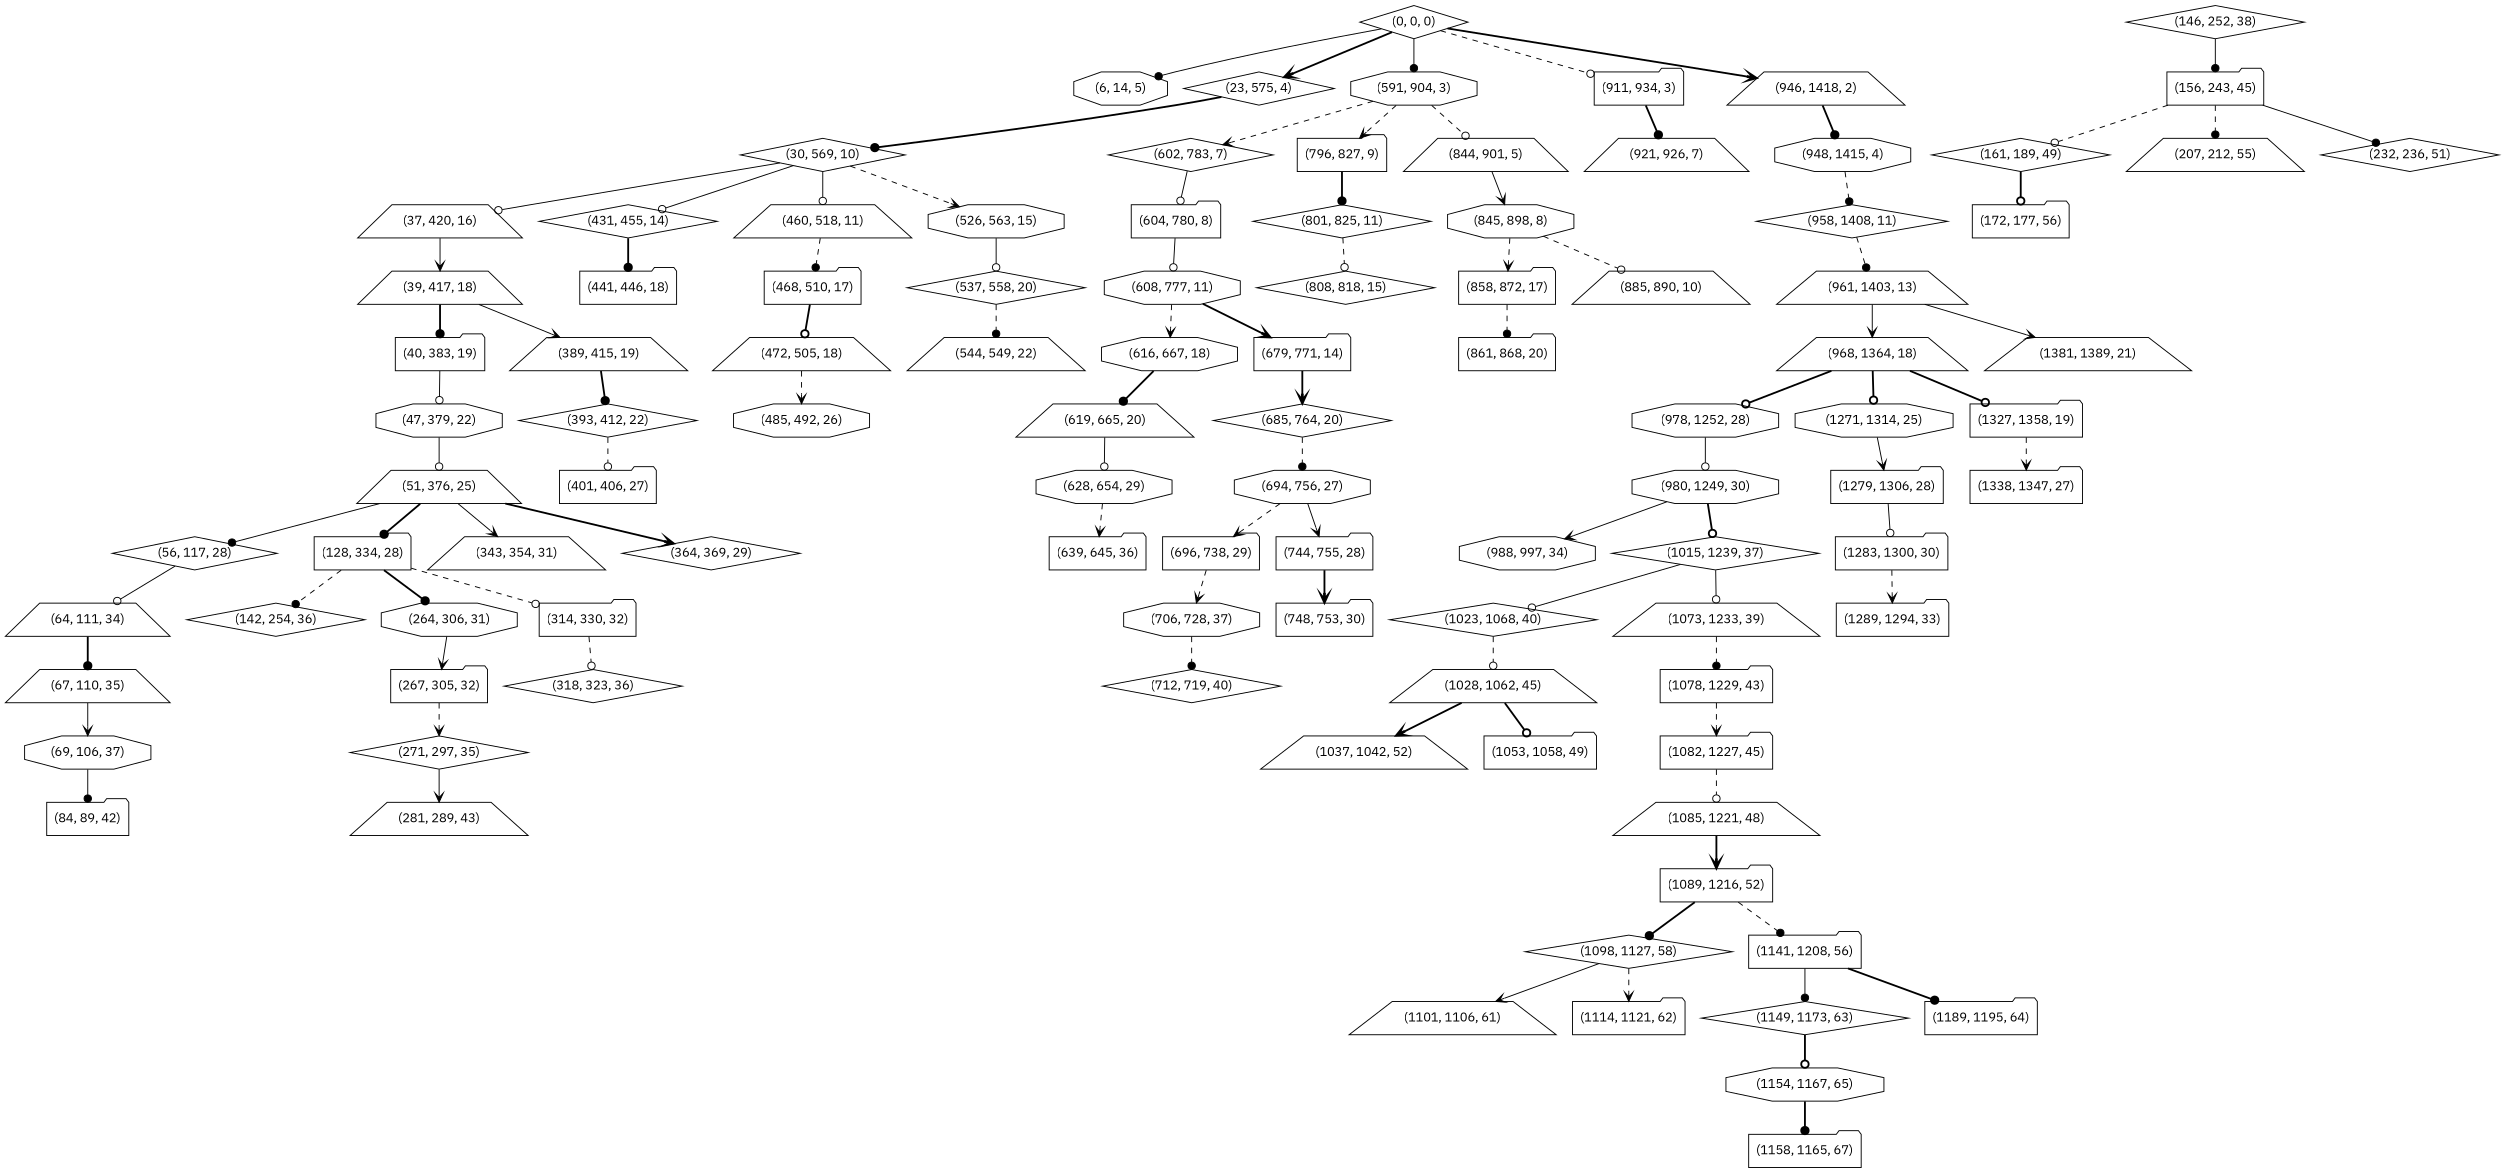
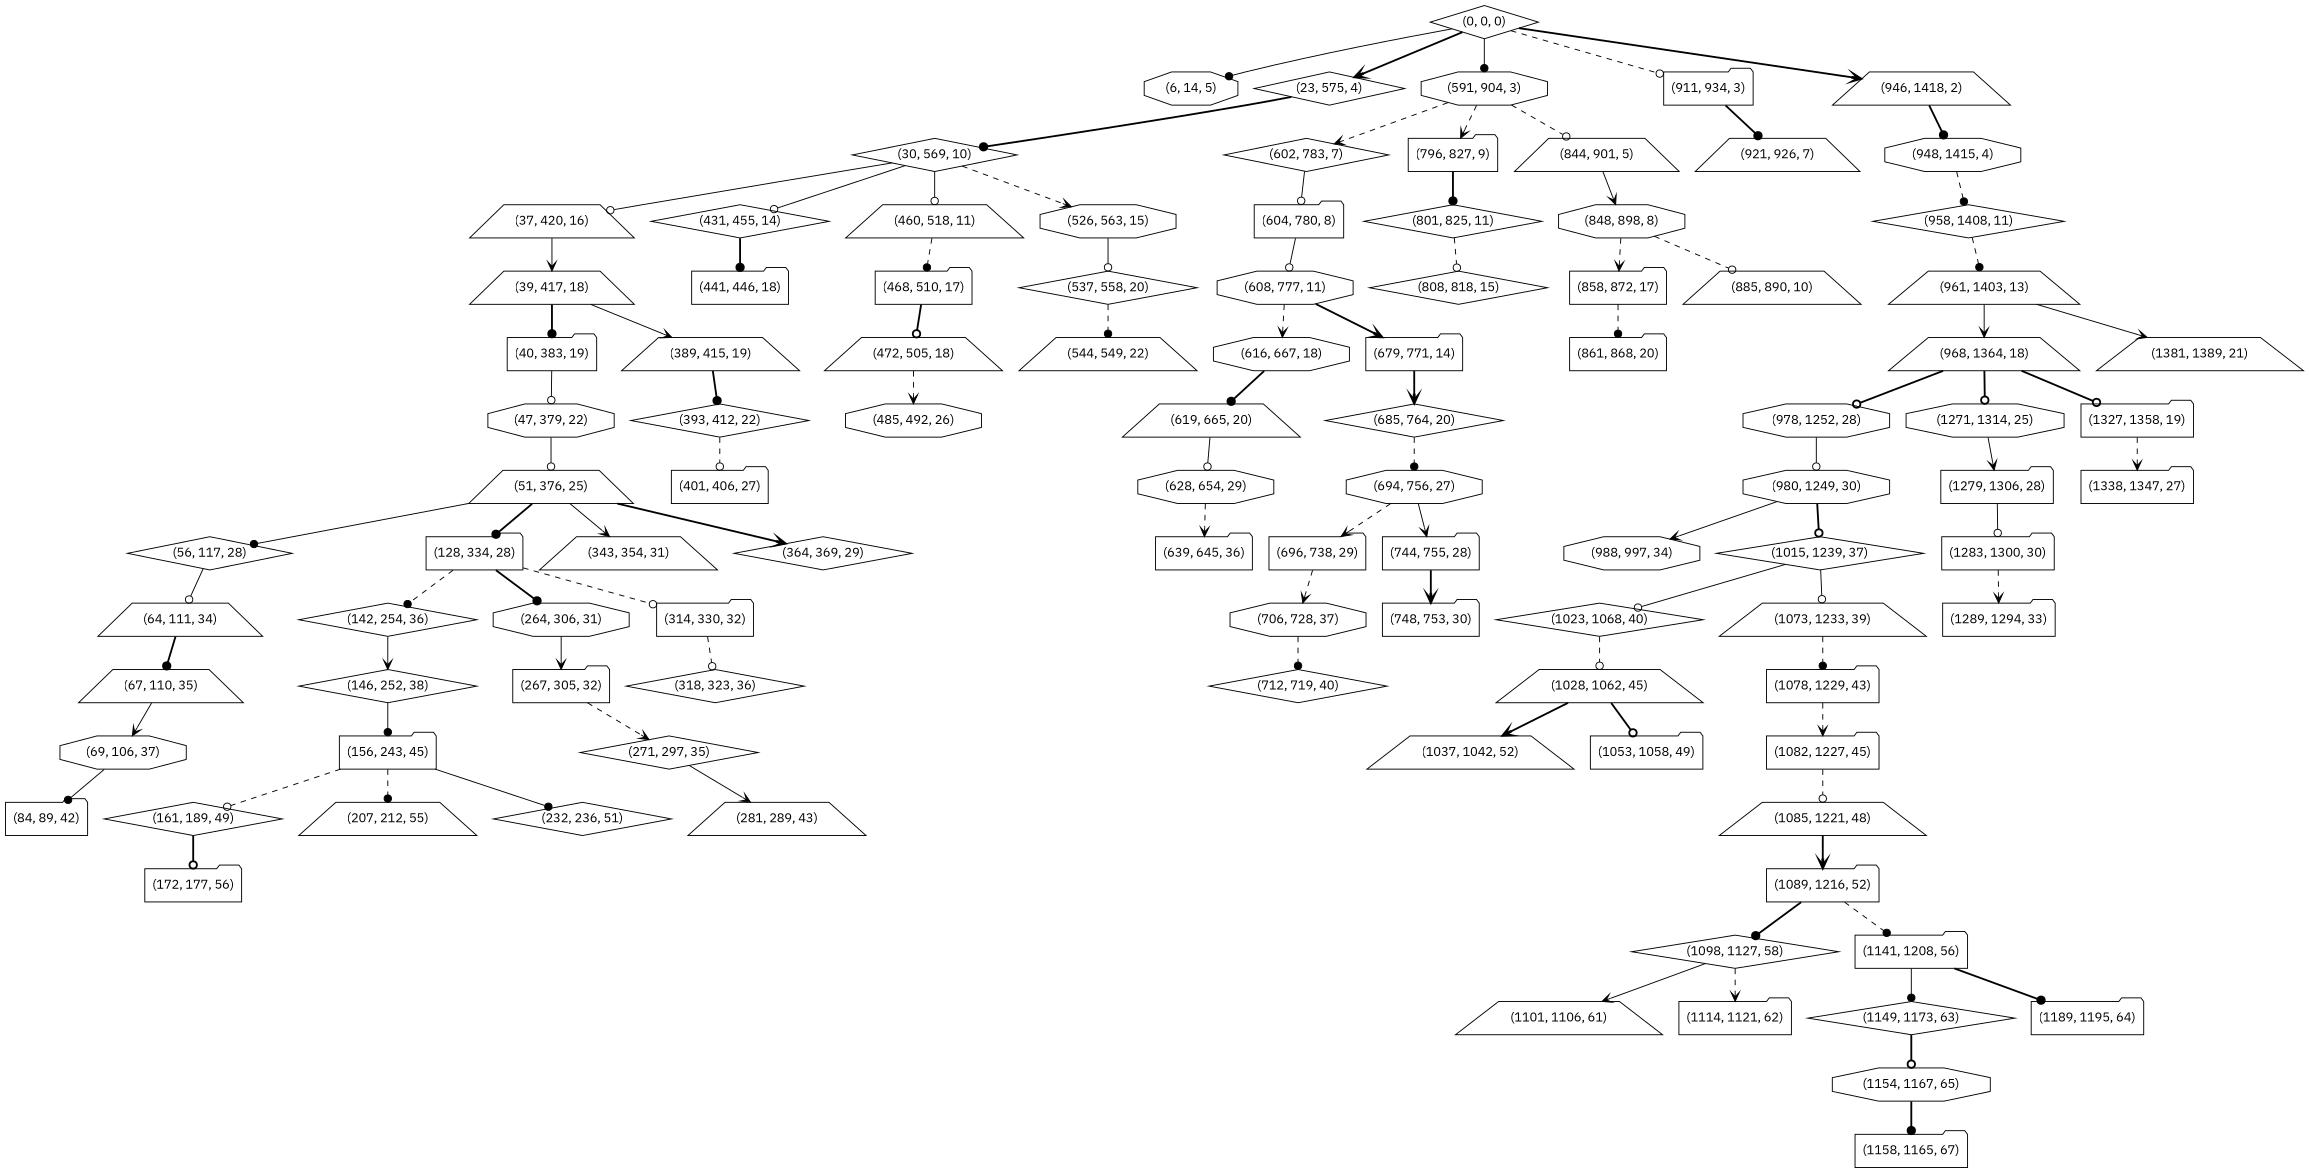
node "(845, 898, 8)": label "(845, 898, 8)" -> "(848, 898, 8)"
edge "(142, 254, 36)" -> "(146, 252, 38)": added
